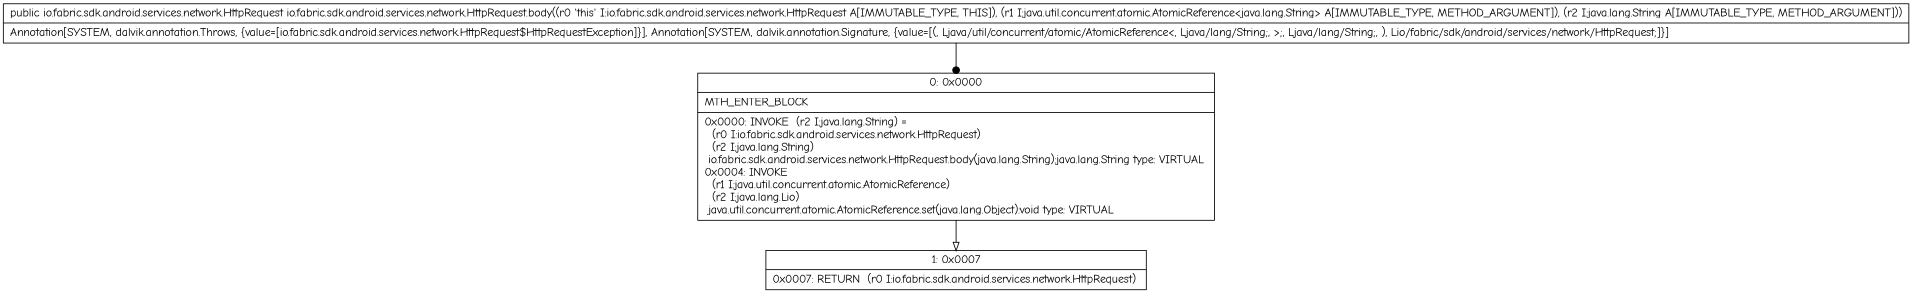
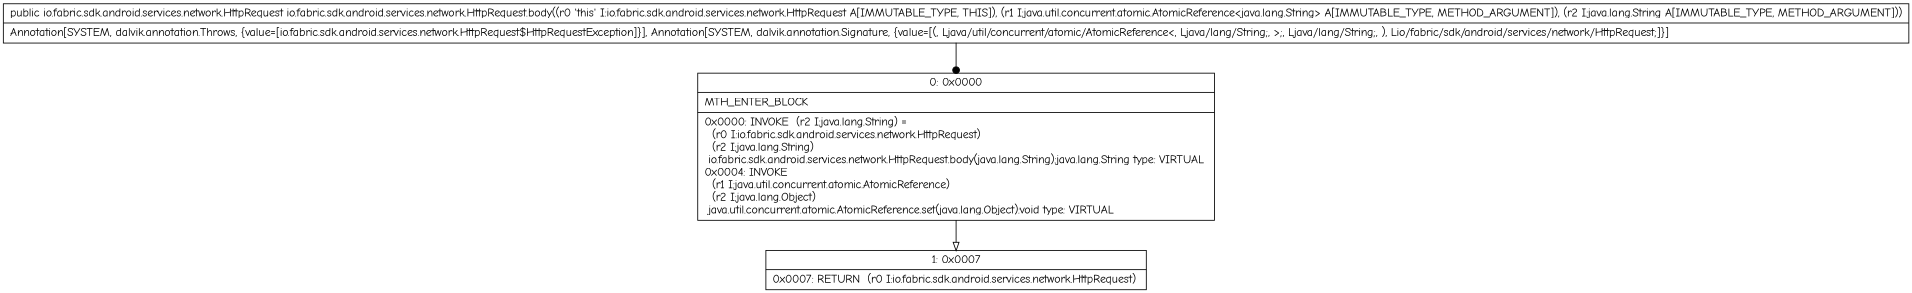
node "0: 0x0000": text "(r2 I:java.lang.Lio)" -> "(r2 I:java.lang.Object)"
